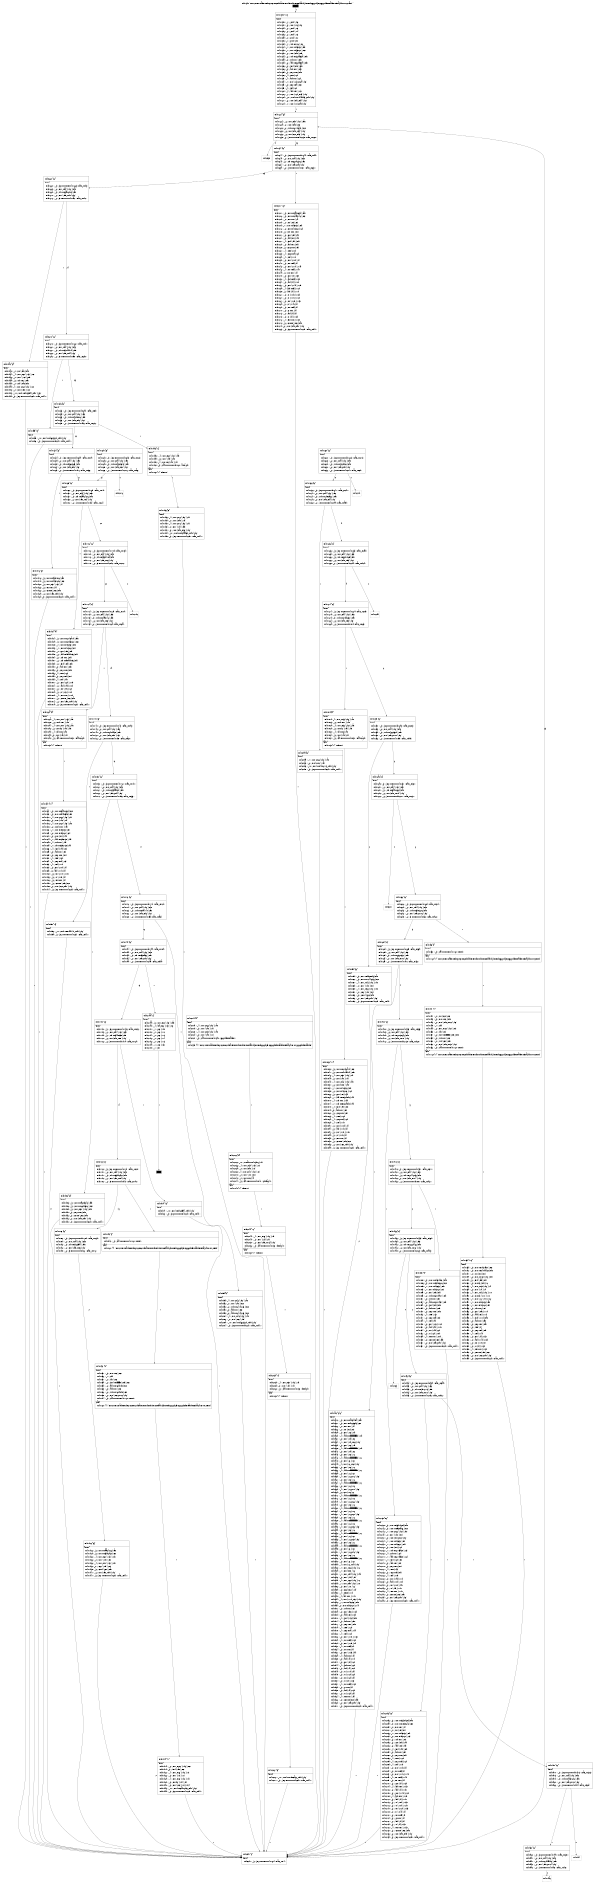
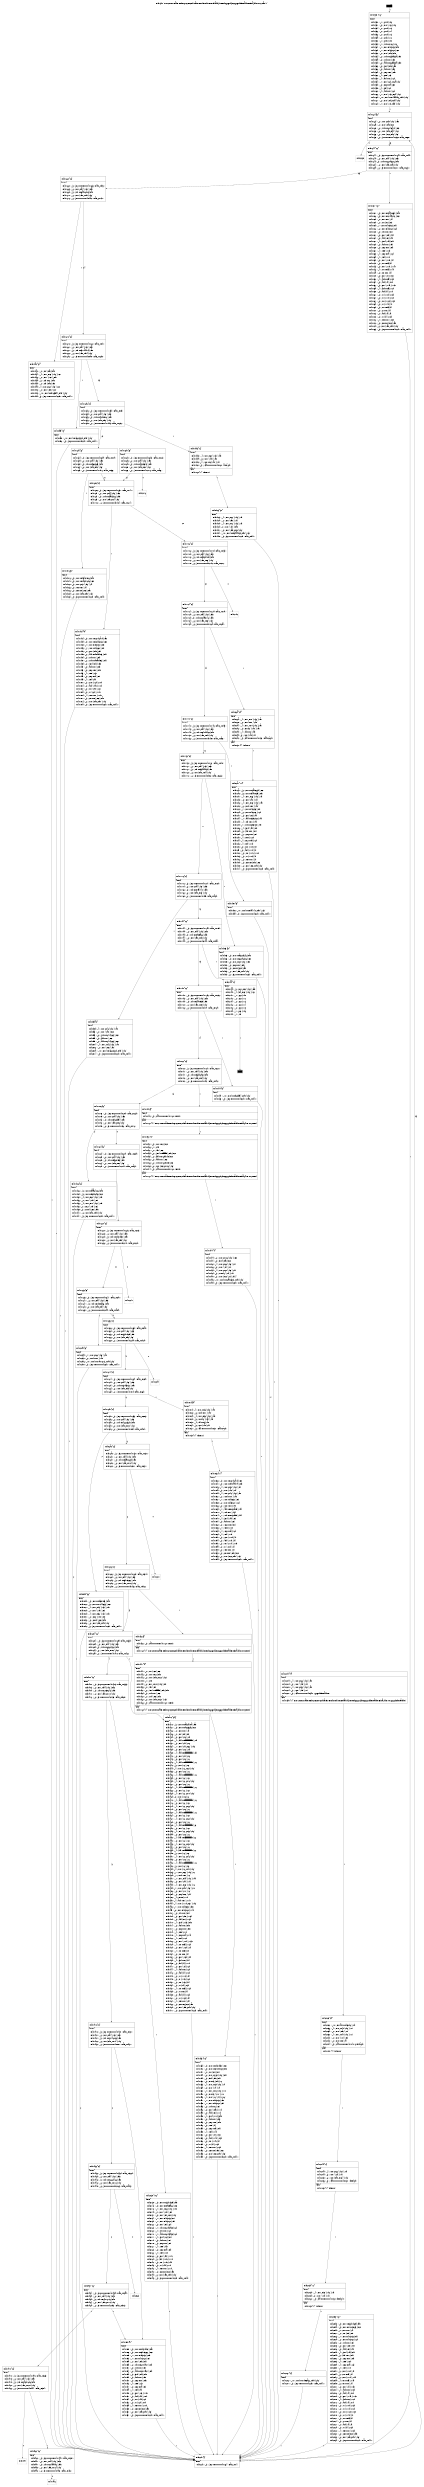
node "0x401804 [28]": added
edge "0x401954 [28]" -> "0x4020b5 [137]": now "0x401954 [28]" -> "0x401ee1 [91]"
